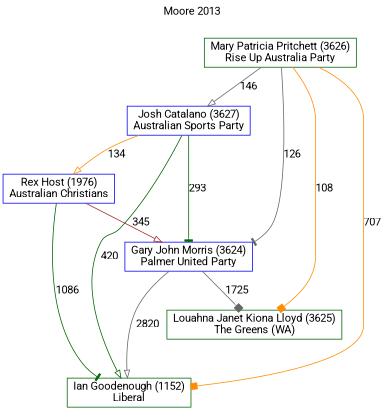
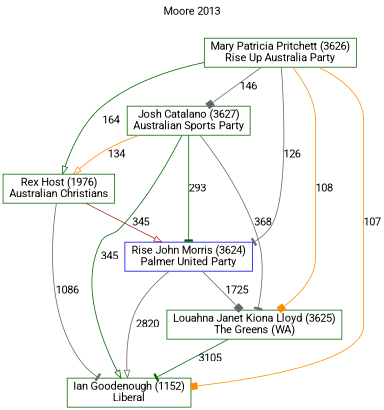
edge "Mary Patricia Pritchett (3626) Rise Up Australia Party" -> "Josh Catalano (3627) Australian Sports Party": arrowhead onormal -> box
edge "Mary Patricia Pritchett (3626) Rise Up Australia Party" -> "Rex Host (1976) Australian Christians": added, label "164"
node "Josh Catalano (3627) Australian Sports Party": color blue -> darkgreen
node "Rex Host (1976) Australian Christians": color blue -> darkgreen
edge "Josh Catalano (3627) Australian Sports Party" -> "Louahna Janet Kiona Lloyd (3625) The Greens (WA)": added, label "368"
edge "Mary Patricia Pritchett (3626) Rise Up Australia Party" -> "Ian Goodenough (1152) Liberal": label "707" -> "107"
edge "Josh Catalano (3627) Australian Sports Party" -> "Ian Goodenough (1152) Liberal": label "420" -> "345"
node "Gary John Morris (3624) Palmer United Party": label "Gary John Morris (3624) Palmer United Party" -> "Rise John Morris (3624) Palmer United Party"
edge "Rex Host (1976) Australian Christians" -> "Ian Goodenough (1152) Liberal": color darkgreen -> gray40
edge "Louahna Janet Kiona Lloyd (3625) The Greens (WA)" -> "Ian Goodenough (1152) Liberal": added, label "3105"
